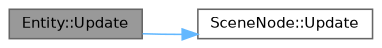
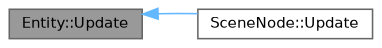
edge "Entity::Update" -> "SceneNode::Update": reversed
